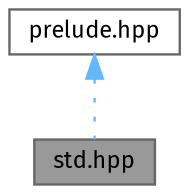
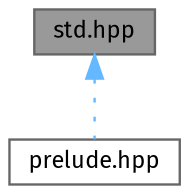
edge "std.hpp" -> "prelude.hpp": reversed
